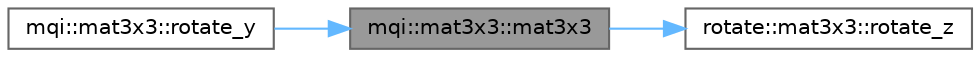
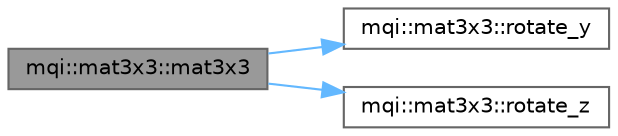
edge "mqi::mat3x3::rotate_y" -> "mqi::mat3x3::mat3x3": reversed
node "rotate::mat3x3::rotate_z": label "rotate::mat3x3::rotate_z" -> "mqi::mat3x3::rotate_z"
